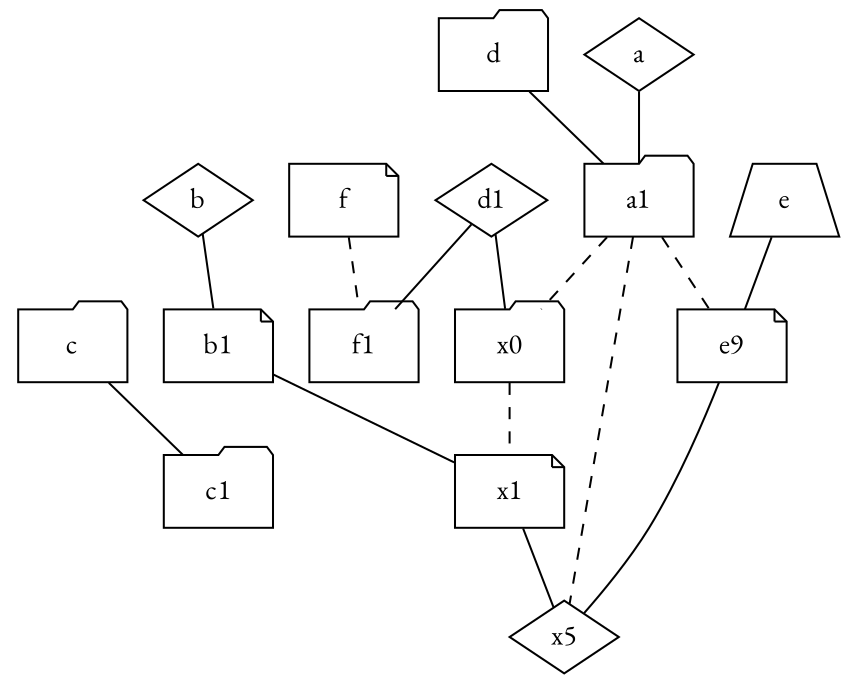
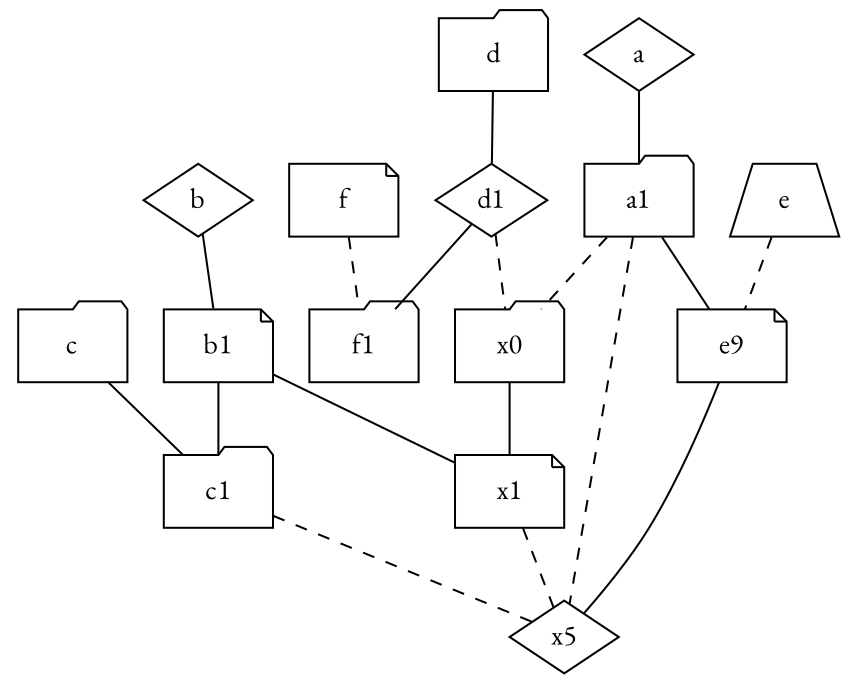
edge "d" -- "a1": now "d" -- "d1"
edge "d1" -- "x0": style solid -> dashed
edge "a1" -- "e9": style dashed -> solid
edge "e" -- "e9": style solid -> dashed
edge "b1" -- "c1": added
edge "x0" -- "x1": style dashed -> solid
edge "x1" -- "x5": style solid -> dashed
edge "c1" -- "x5": added
